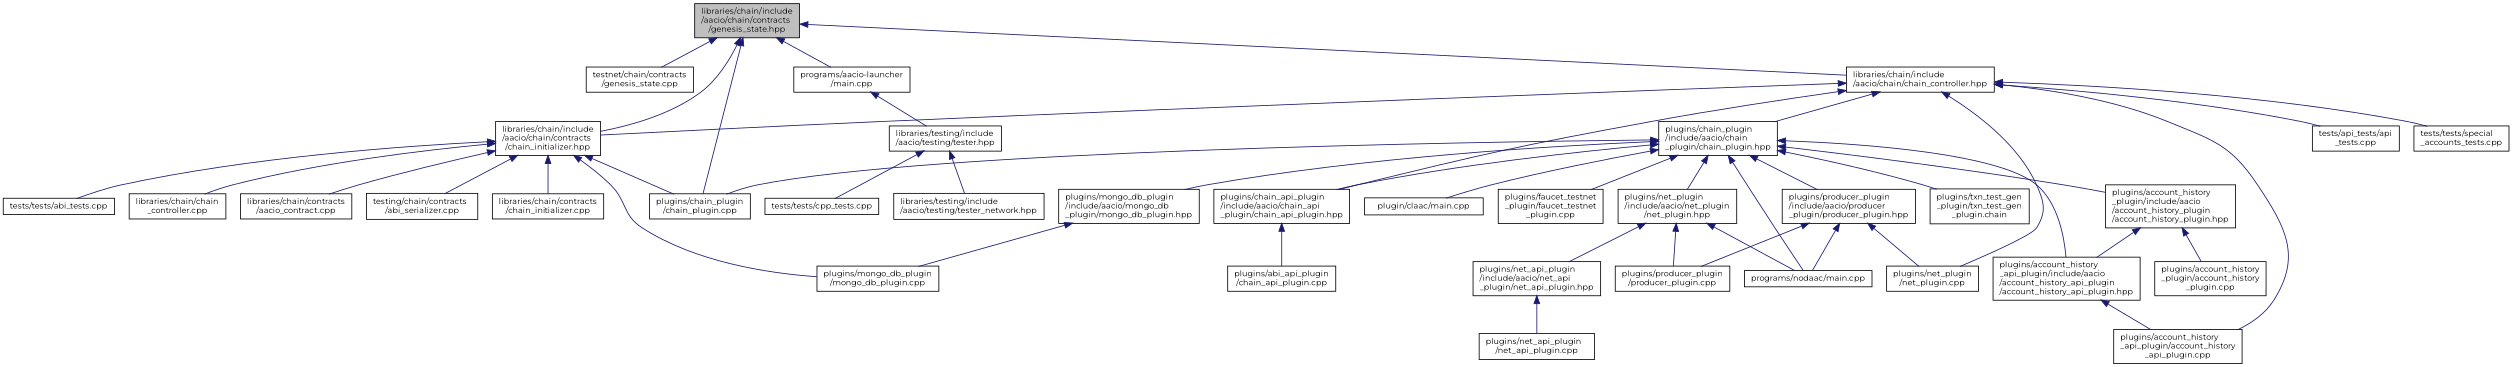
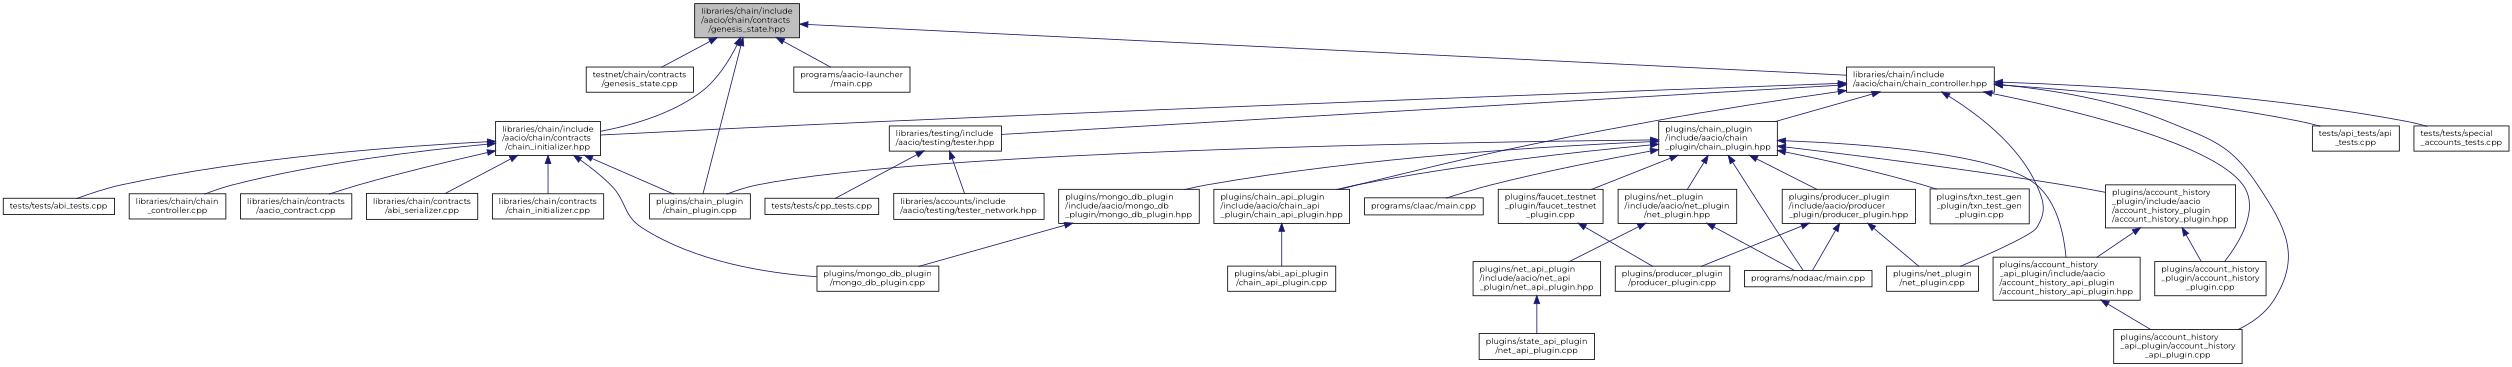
edge "libraries/testing/include /aacio/testing/tester.hpp" -> "programs/aacio-launcher /main.cpp": now "libraries/testing/include /aacio/testing/tester.hpp" -> "libraries/chain/include /aacio/chain/chain_controller.hpp"
edge "plugins/account_history _plugin/account_history _plugin.cpp" -> "libraries/chain/include /aacio/chain/chain_controller.hpp": added
node "testing/chain/contracts /abi_serializer.cpp": label "testing/chain/contracts /abi_serializer.cpp" -> "libraries/chain/contracts /abi_serializer.cpp"
node "libraries/testing/include /aacio/testing/tester_network.hpp": label "libraries/testing/include /aacio/testing/tester_network.hpp" -> "libraries/accounts/include /aacio/testing/tester_network.hpp"
node "plugin/claac/main.cpp": label "plugin/claac/main.cpp" -> "programs/claac/main.cpp"
node "plugins/txn_test_gen _plugin/txn_test_gen _plugin.chain": label "plugins/txn_test_gen _plugin/txn_test_gen _plugin.chain" -> "plugins/txn_test_gen _plugin/txn_test_gen _plugin.cpp"
edge "plugins/producer_plugin /producer_plugin.cpp" -> "plugins/net_plugin /include/aacio/net_plugin /net_plugin.hpp": now "plugins/producer_plugin /producer_plugin.cpp" -> "plugins/faucet_testnet _plugin/faucet_testnet _plugin.cpp"
node "plugins/net_api_plugin /net_api_plugin.cpp": label "plugins/net_api_plugin /net_api_plugin.cpp" -> "plugins/state_api_plugin /net_api_plugin.cpp"
